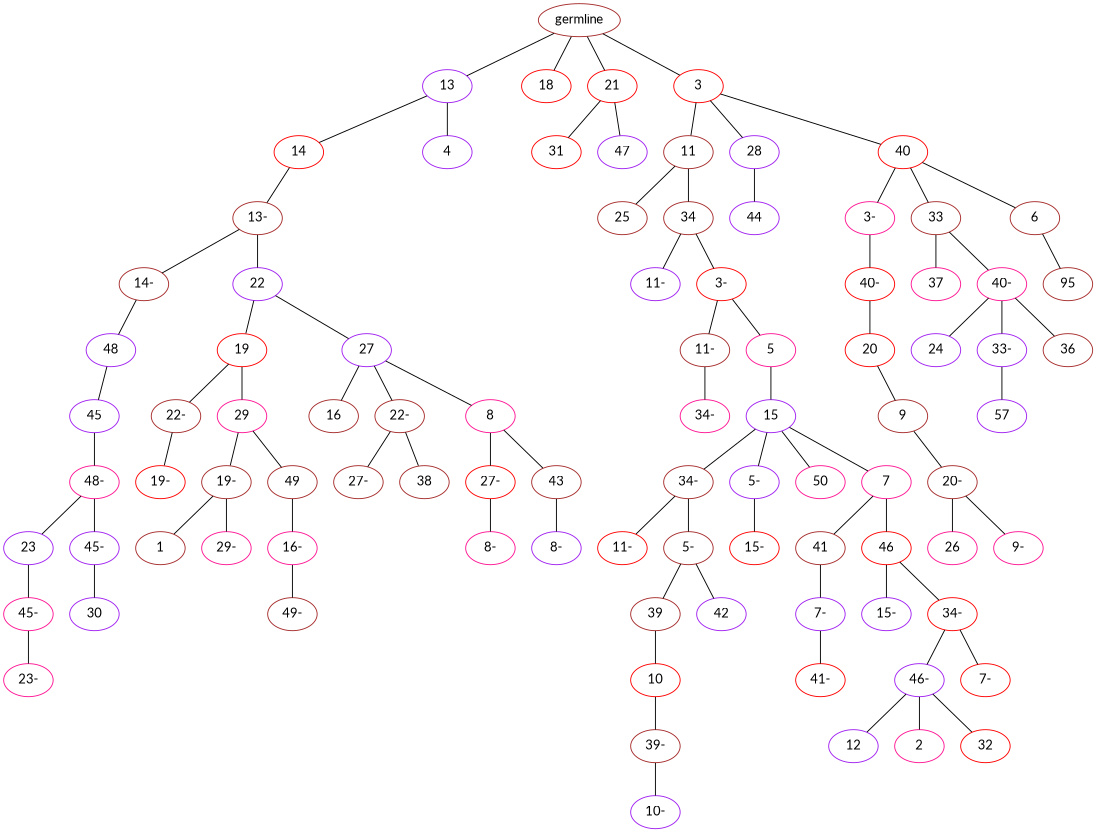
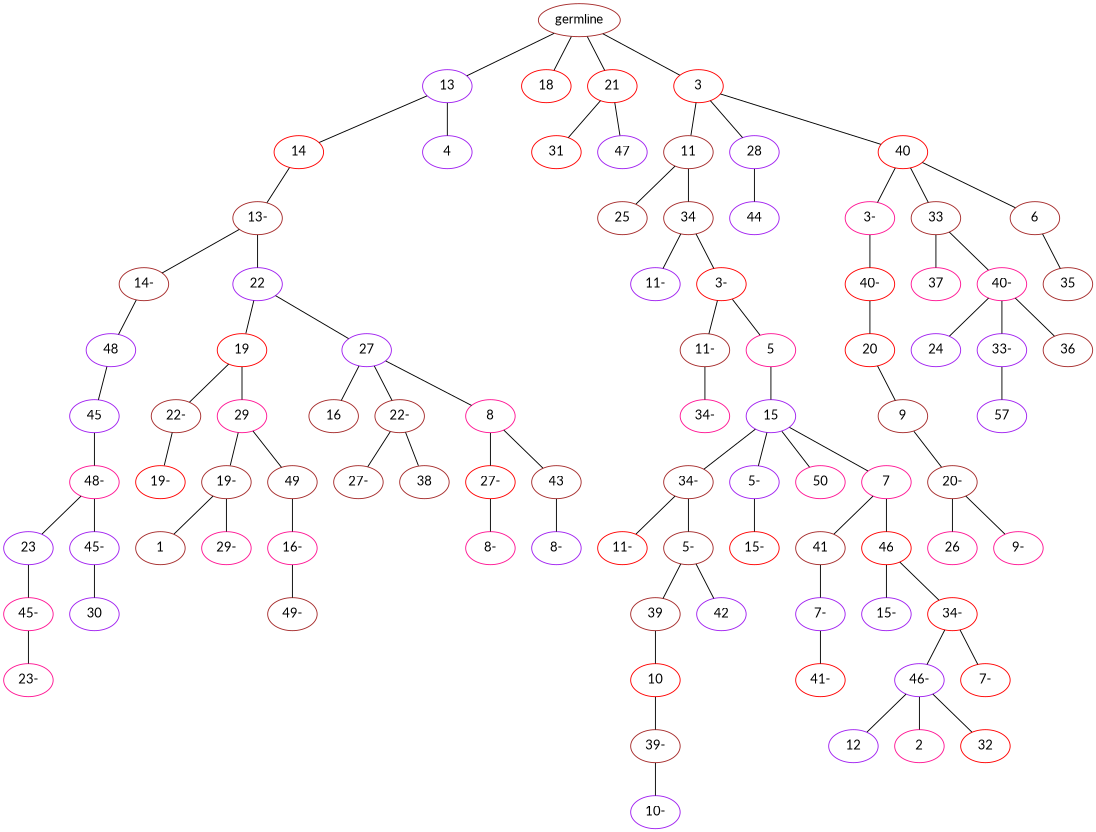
node "95": label "95" -> "35"
